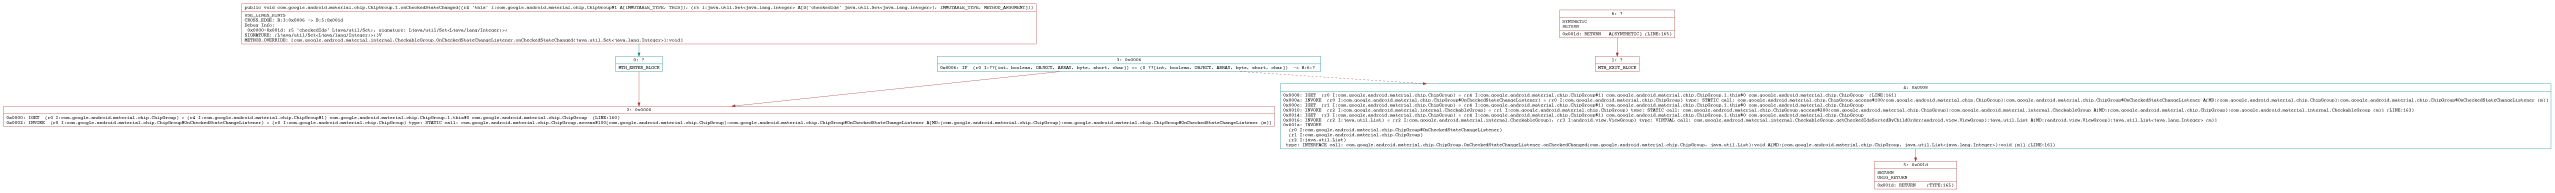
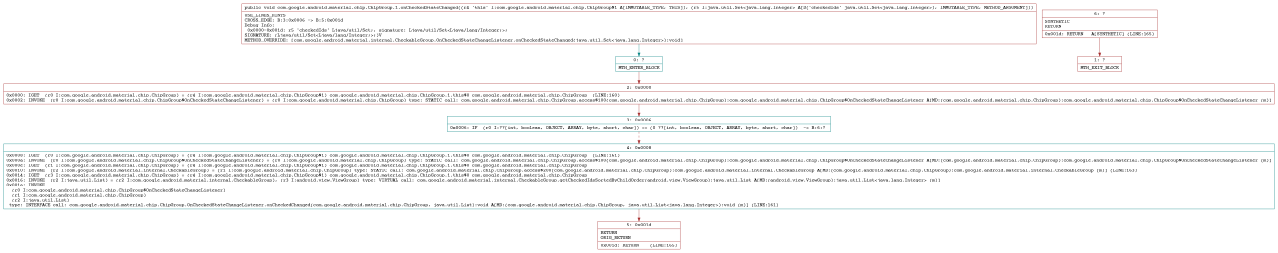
edge "3: 0x0006" -> "2: 0x0000": reversed
node "5: 0x001d": text "0x001d: RETURN    (TYPE:165)" -> "0x001d: RETURN    (LINE:165)"
